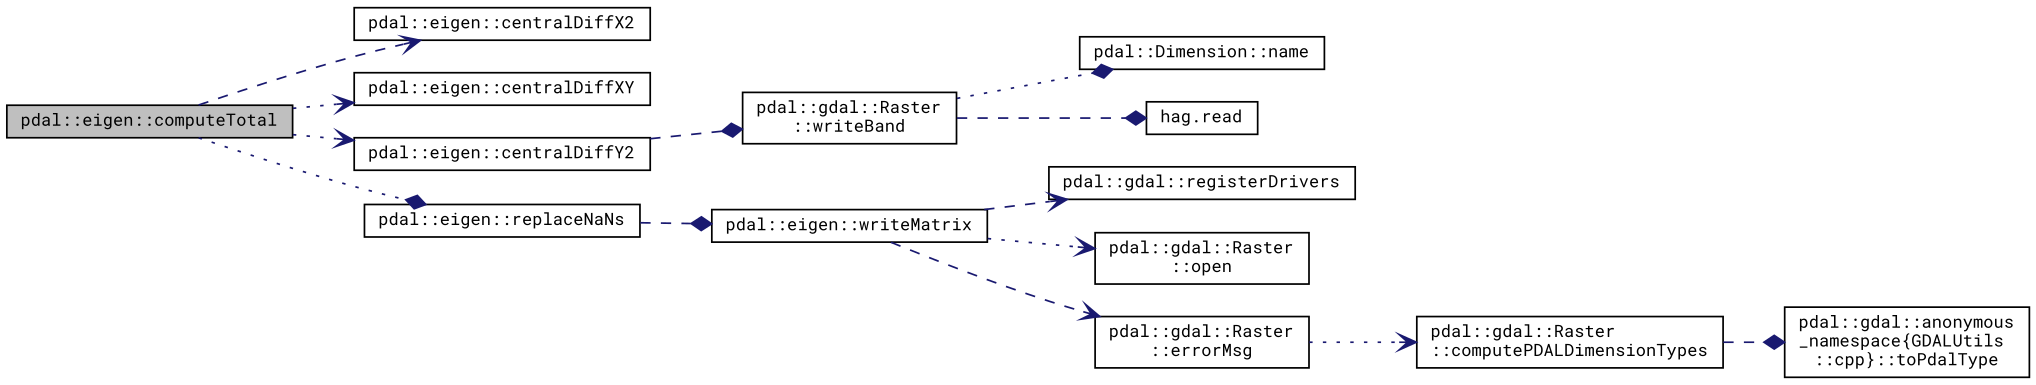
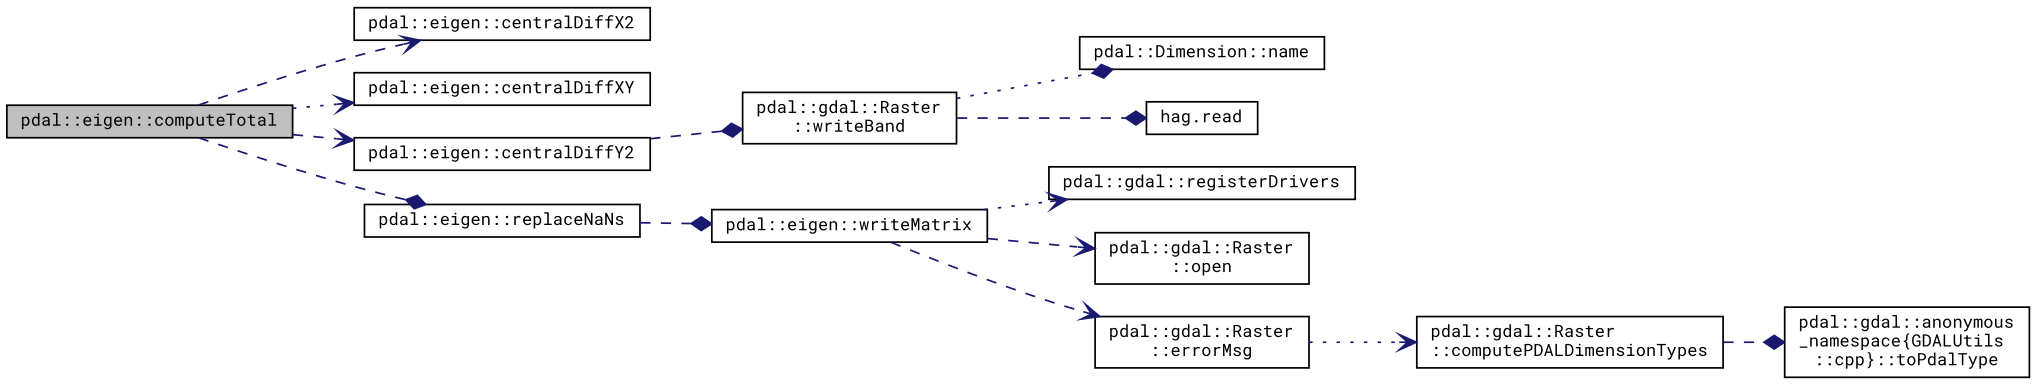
edge "pdal::eigen::computeTotal" -> "pdal::eigen::centralDiffY2": style dotted -> dashed
edge "pdal::eigen::computeTotal" -> "pdal::eigen::replaceNaNs": style dotted -> dashed
edge "pdal::eigen::writeMatrix" -> "pdal::gdal::registerDrivers": style dashed -> dotted
edge "pdal::eigen::writeMatrix" -> "pdal::gdal::Raster ::open": style dotted -> dashed
